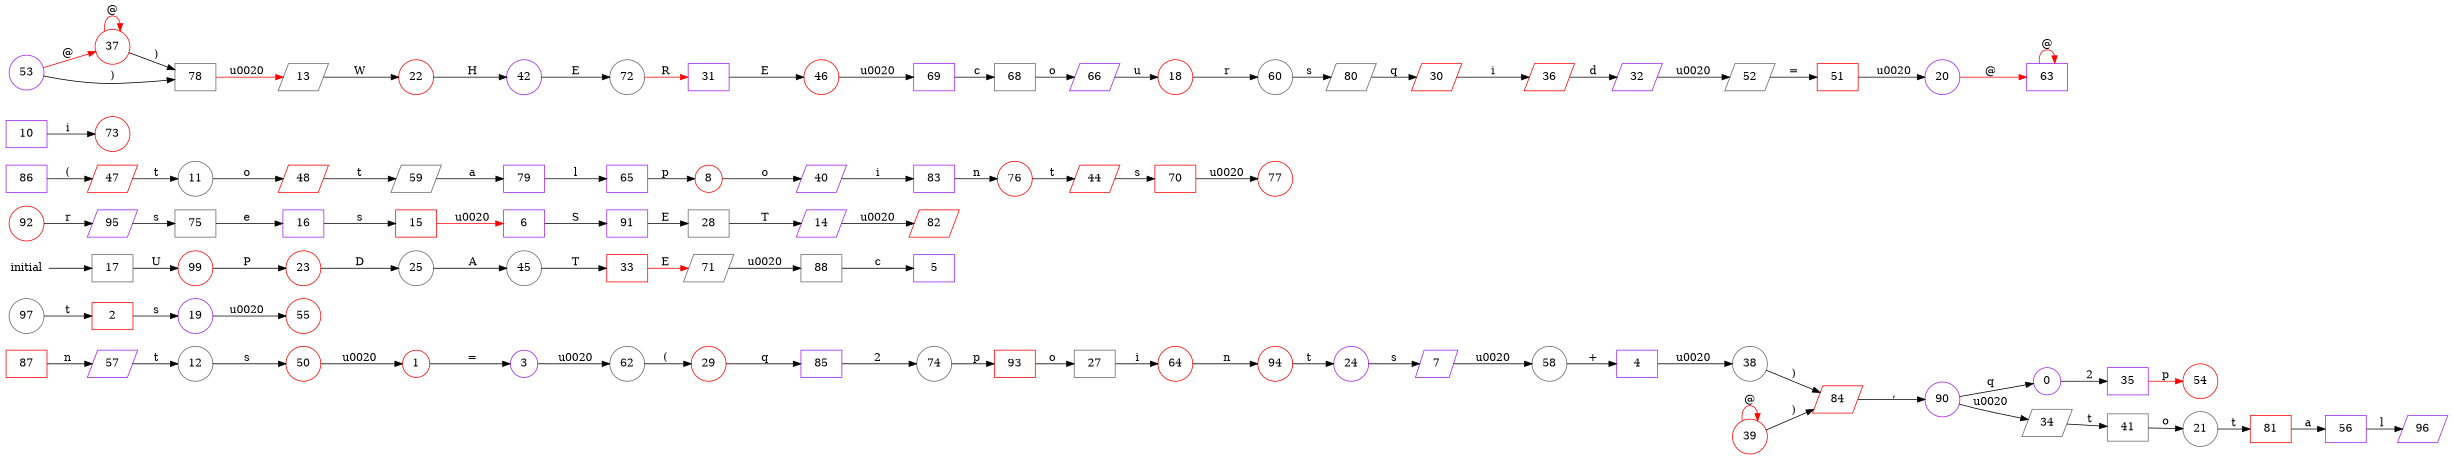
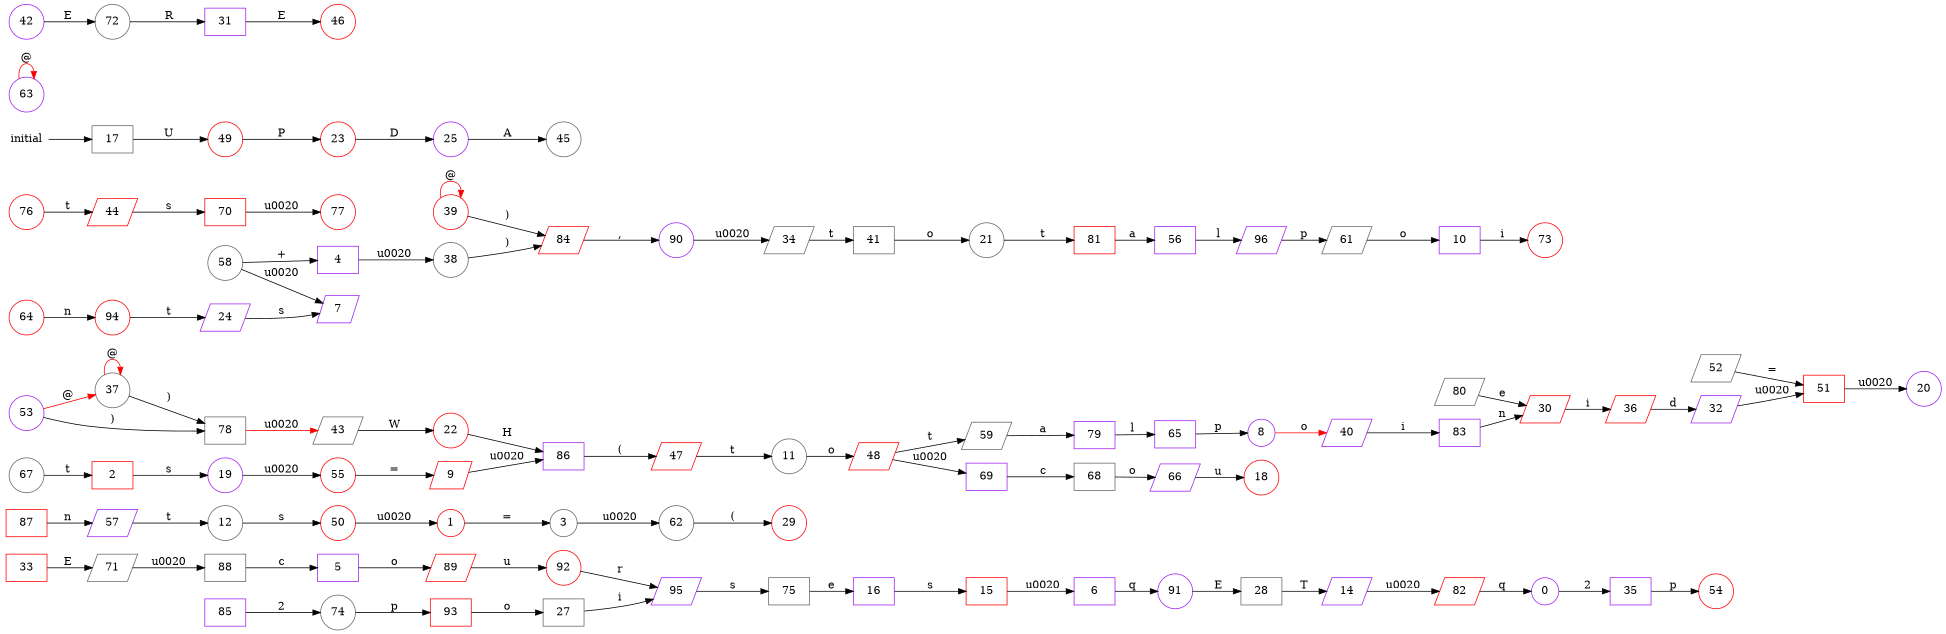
node "37": color red -> gray40
edge "80" -> "30": label "q" -> "e"
node "13": label "13" -> "43"
edge "22" -> "42": now "22" -> "86"
edge "72" -> "31": color red -> black
edge "46" -> "69": now "48" -> "69"
node "60": removed
edge "32" -> "52": now "32" -> "51"
edge "20" -> "63": removed, label "@"
node "63": shape box -> circle
node "8": color red -> purple
edge "8" -> "40": color black -> red
edge "83" -> "76": now "83" -> "30"
edge "6" -> "91": label "S" -> "q"
edge "15" -> "6": color red -> black
node "91": shape box -> circle
node "61": added
node "99": label "99" -> "49"
node "25": color gray40 -> purple
edge "45" -> "33": removed, label "T"
edge "33" -> "71": color red -> black
node "97": label "97" -> "67"
node "3": color purple -> gray40
edge "29" -> "85": removed, label "q"
edge "27" -> "64": now "27" -> "95"
node "24": shape circle -> parallelogram
edge "7" -> "58": reversed
edge "35" -> "54": color red -> black
edge "90" -> "0": now "82" -> "0"
node "9": added
node "89": added
